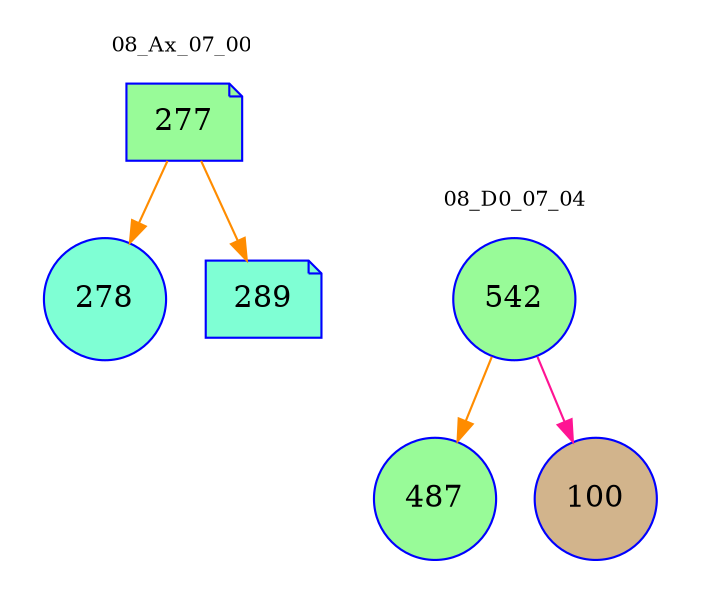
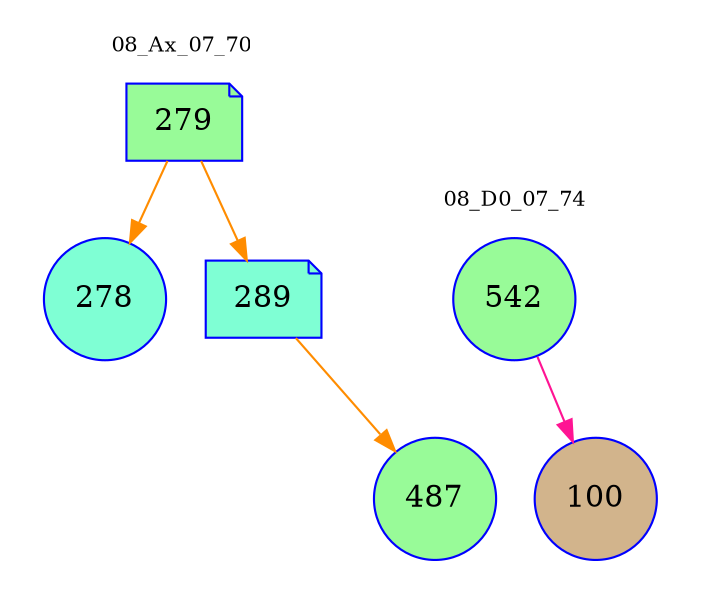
cluster "08_Ax_07_00": label "08_Ax_07_00" -> "08_Ax_07_70"
node "277": label "277" -> "279"
cluster "08_D0_07_04": label "08_D0_07_04" -> "08_D0_07_74"
edge "542" -> "487": now "289" -> "487"
